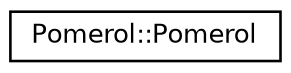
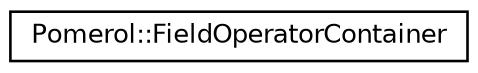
node "Pomerol::Pomerol": label "Pomerol::Pomerol" -> "Pomerol::FieldOperatorContainer"
